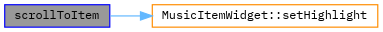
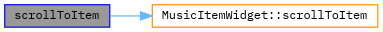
node "MusicItemWidget::setHighlight": label "MusicItemWidget::setHighlight" -> "MusicItemWidget::scrollToItem"
